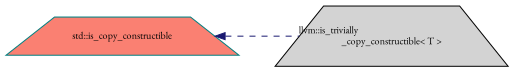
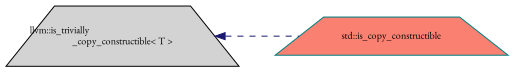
edge "llvm::is_trivially _copy_constructible< T >" -> "std::is_copy_constructible": reversed
